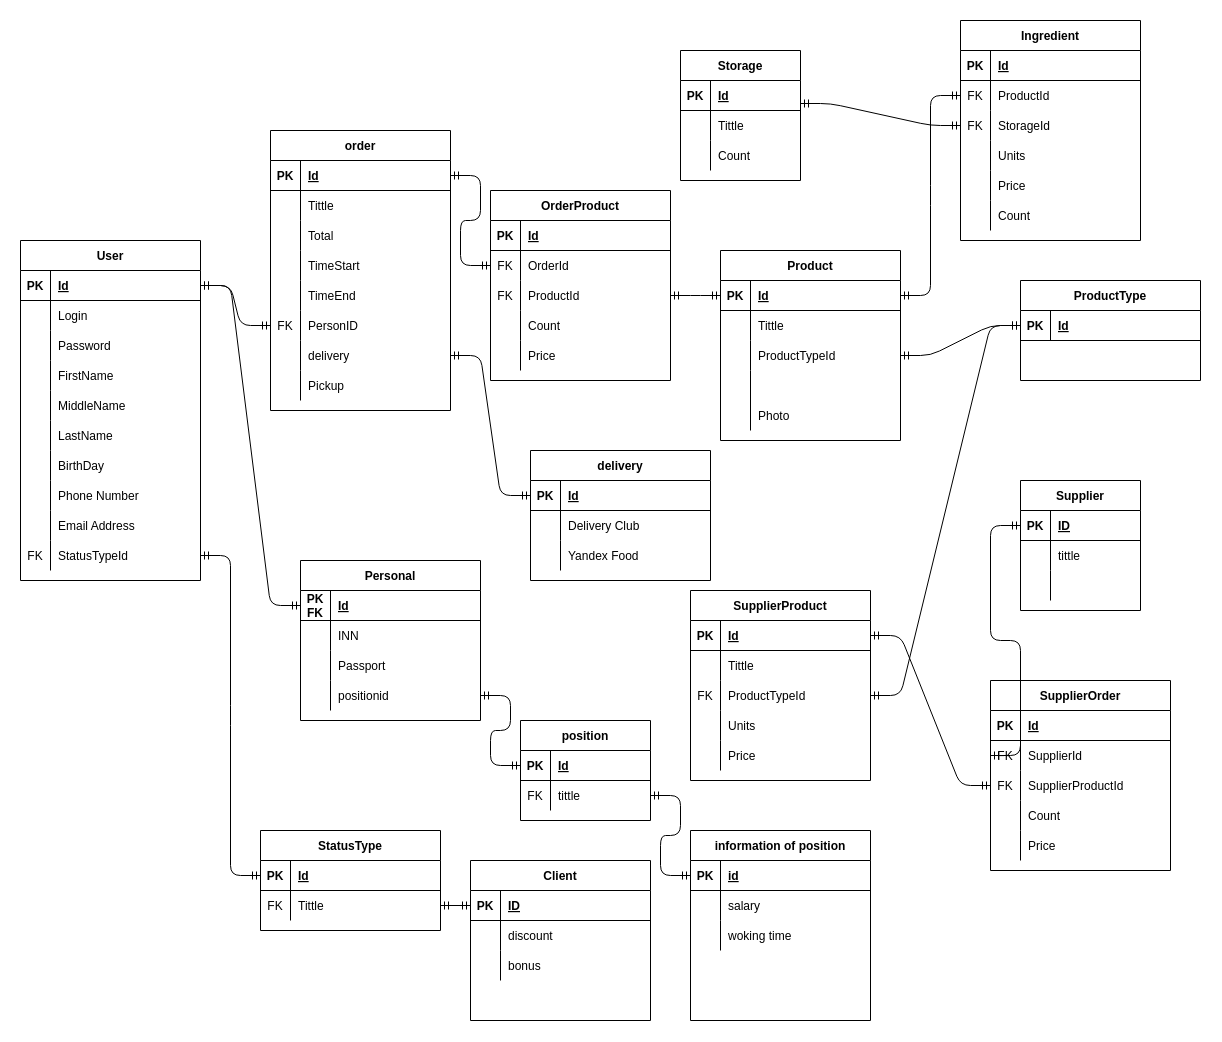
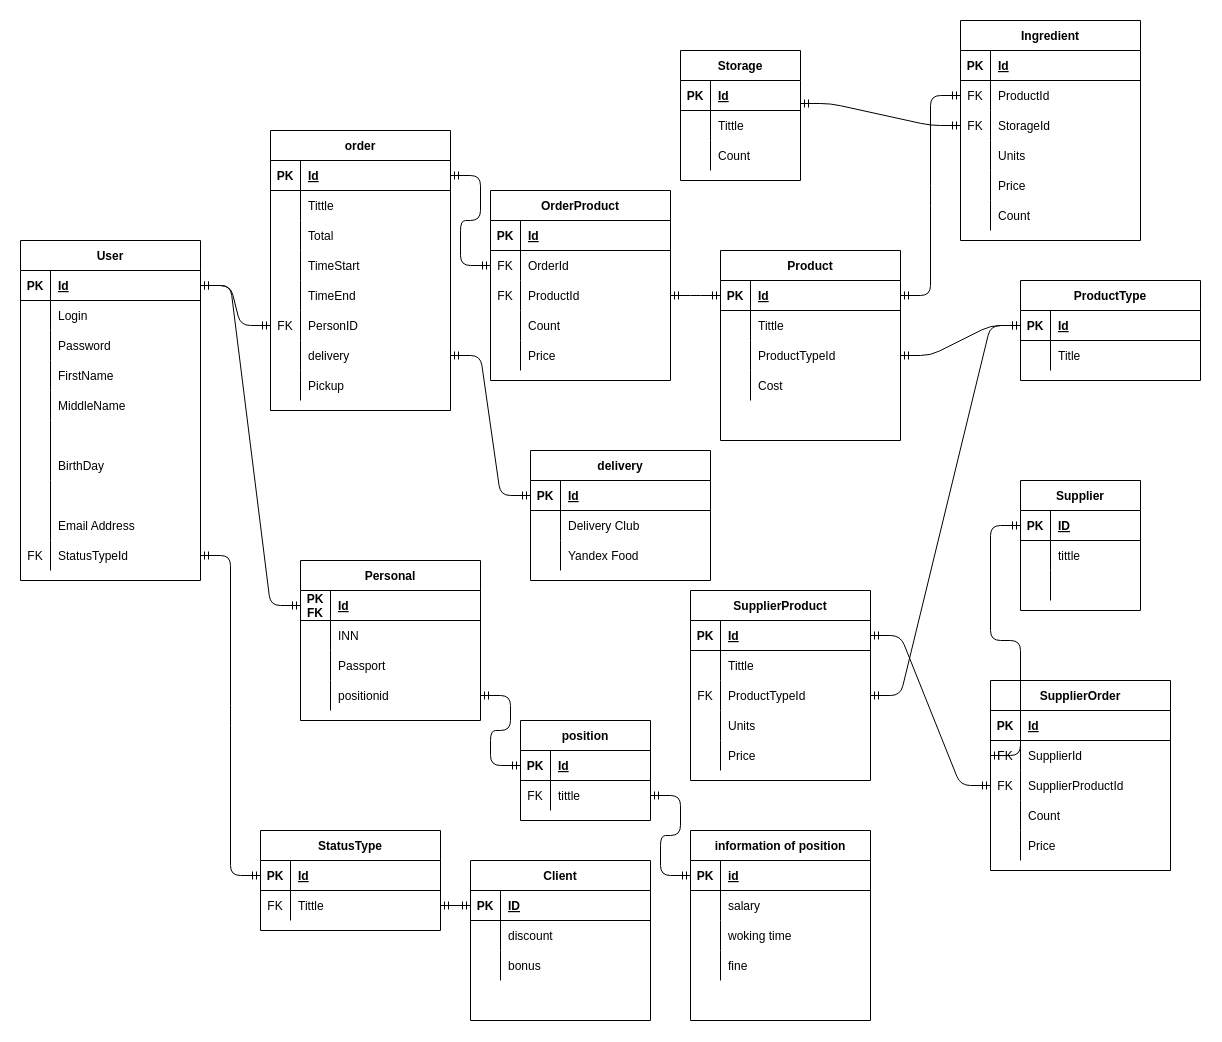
node "Title": added
node "Cost": added
node "Photo": removed
node "LastName": removed
node "Phone Number": removed
node "fine": added
